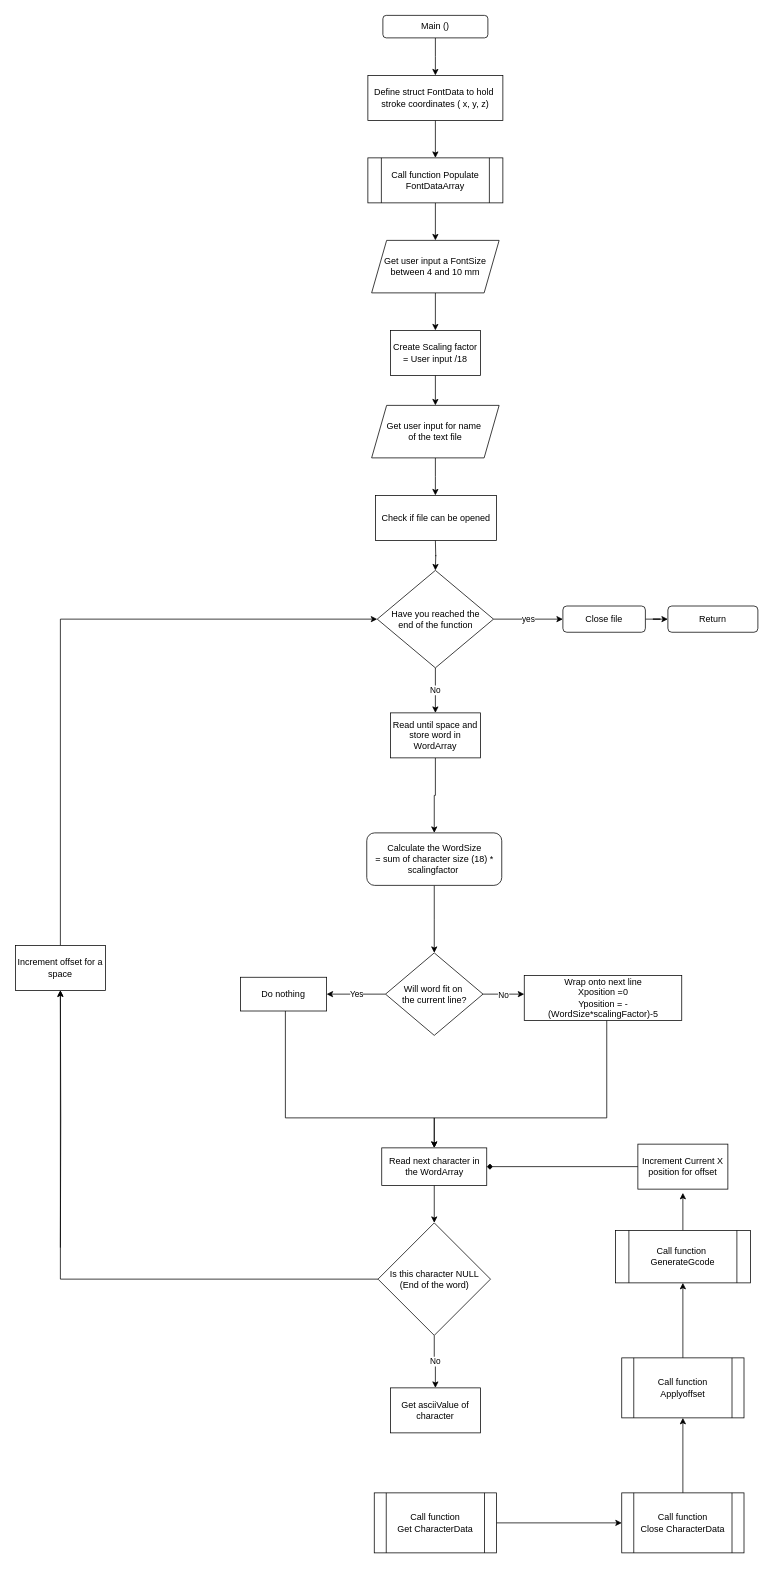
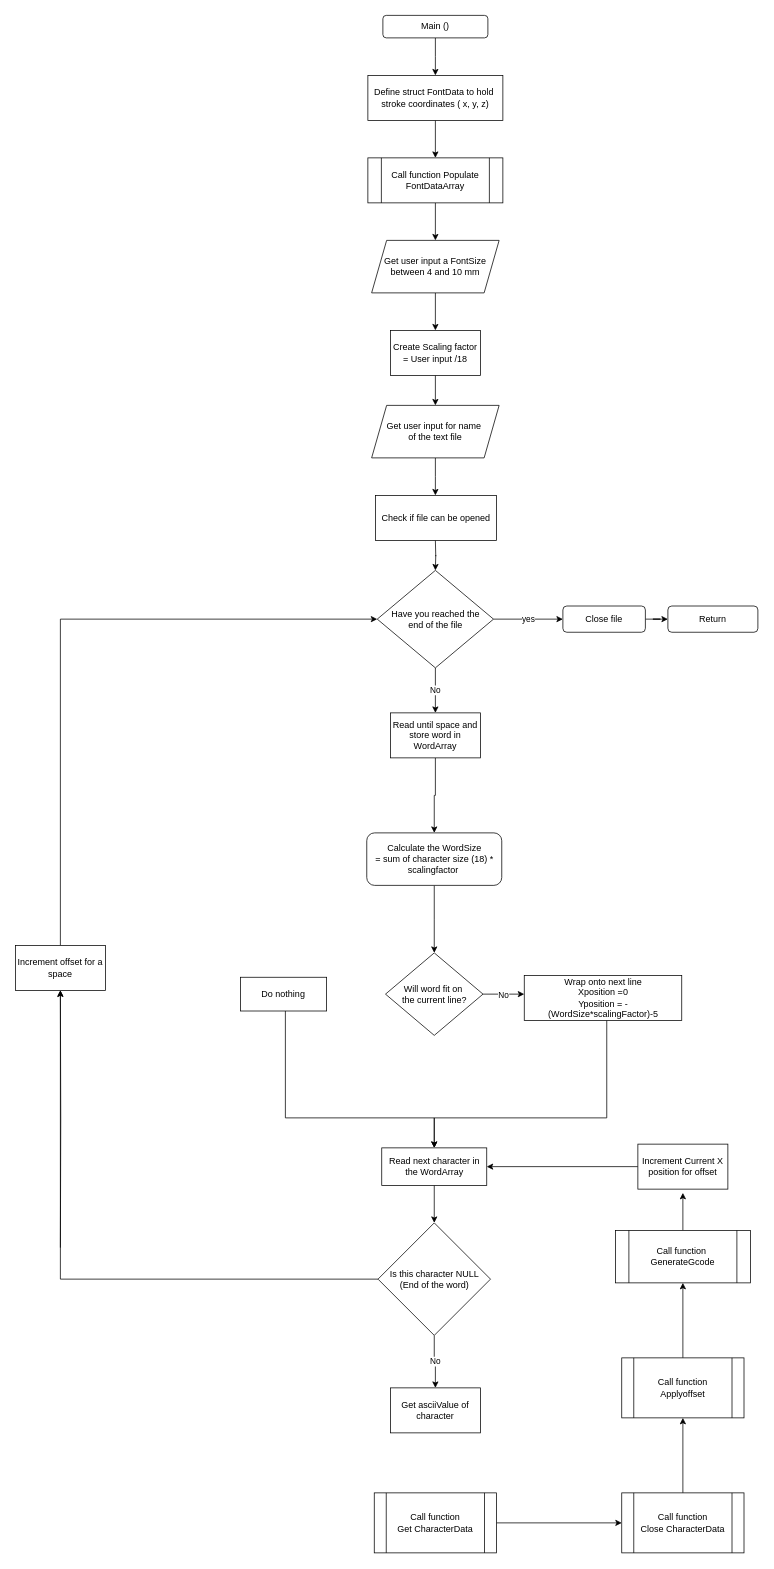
node "Have you reached the end of the function": label "Have you reached the end of the function" -> "Have you reached the end of the file"
edge "Will word fit on the current line?" -> "Do nothing": removed, label "Yes"
edge "Increment Current X position for offset" -> "Read next character in the WordArray": arrowhead diamond -> classic
